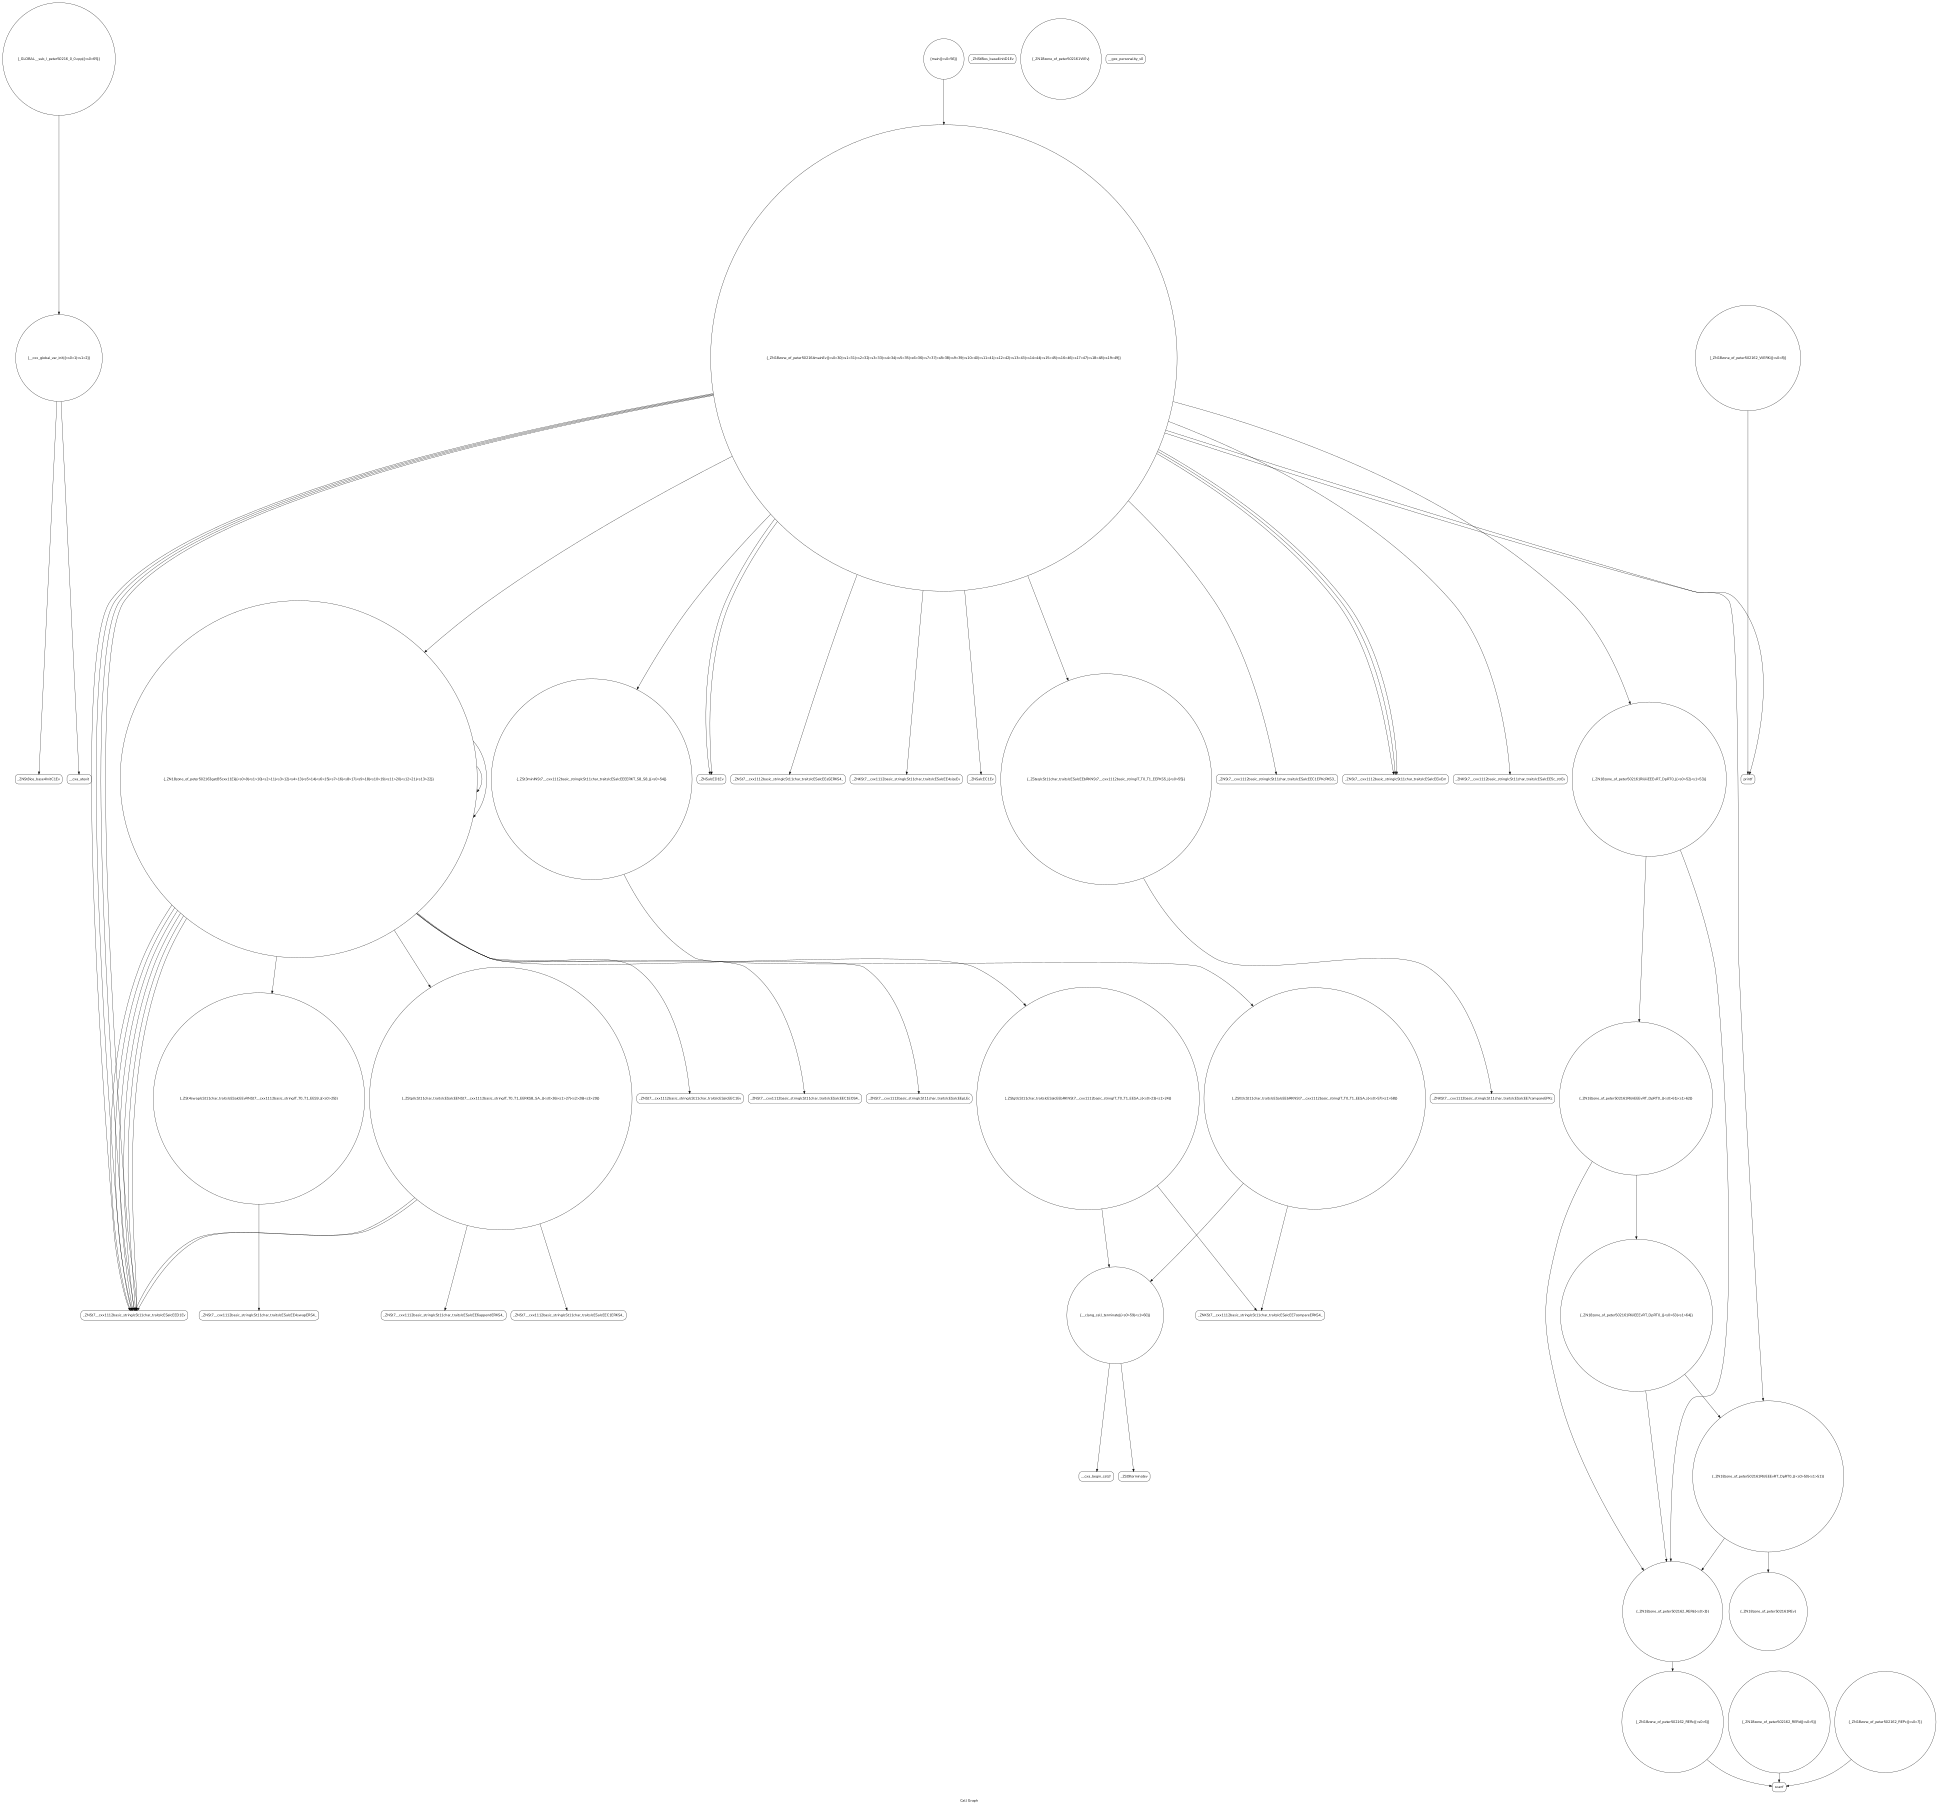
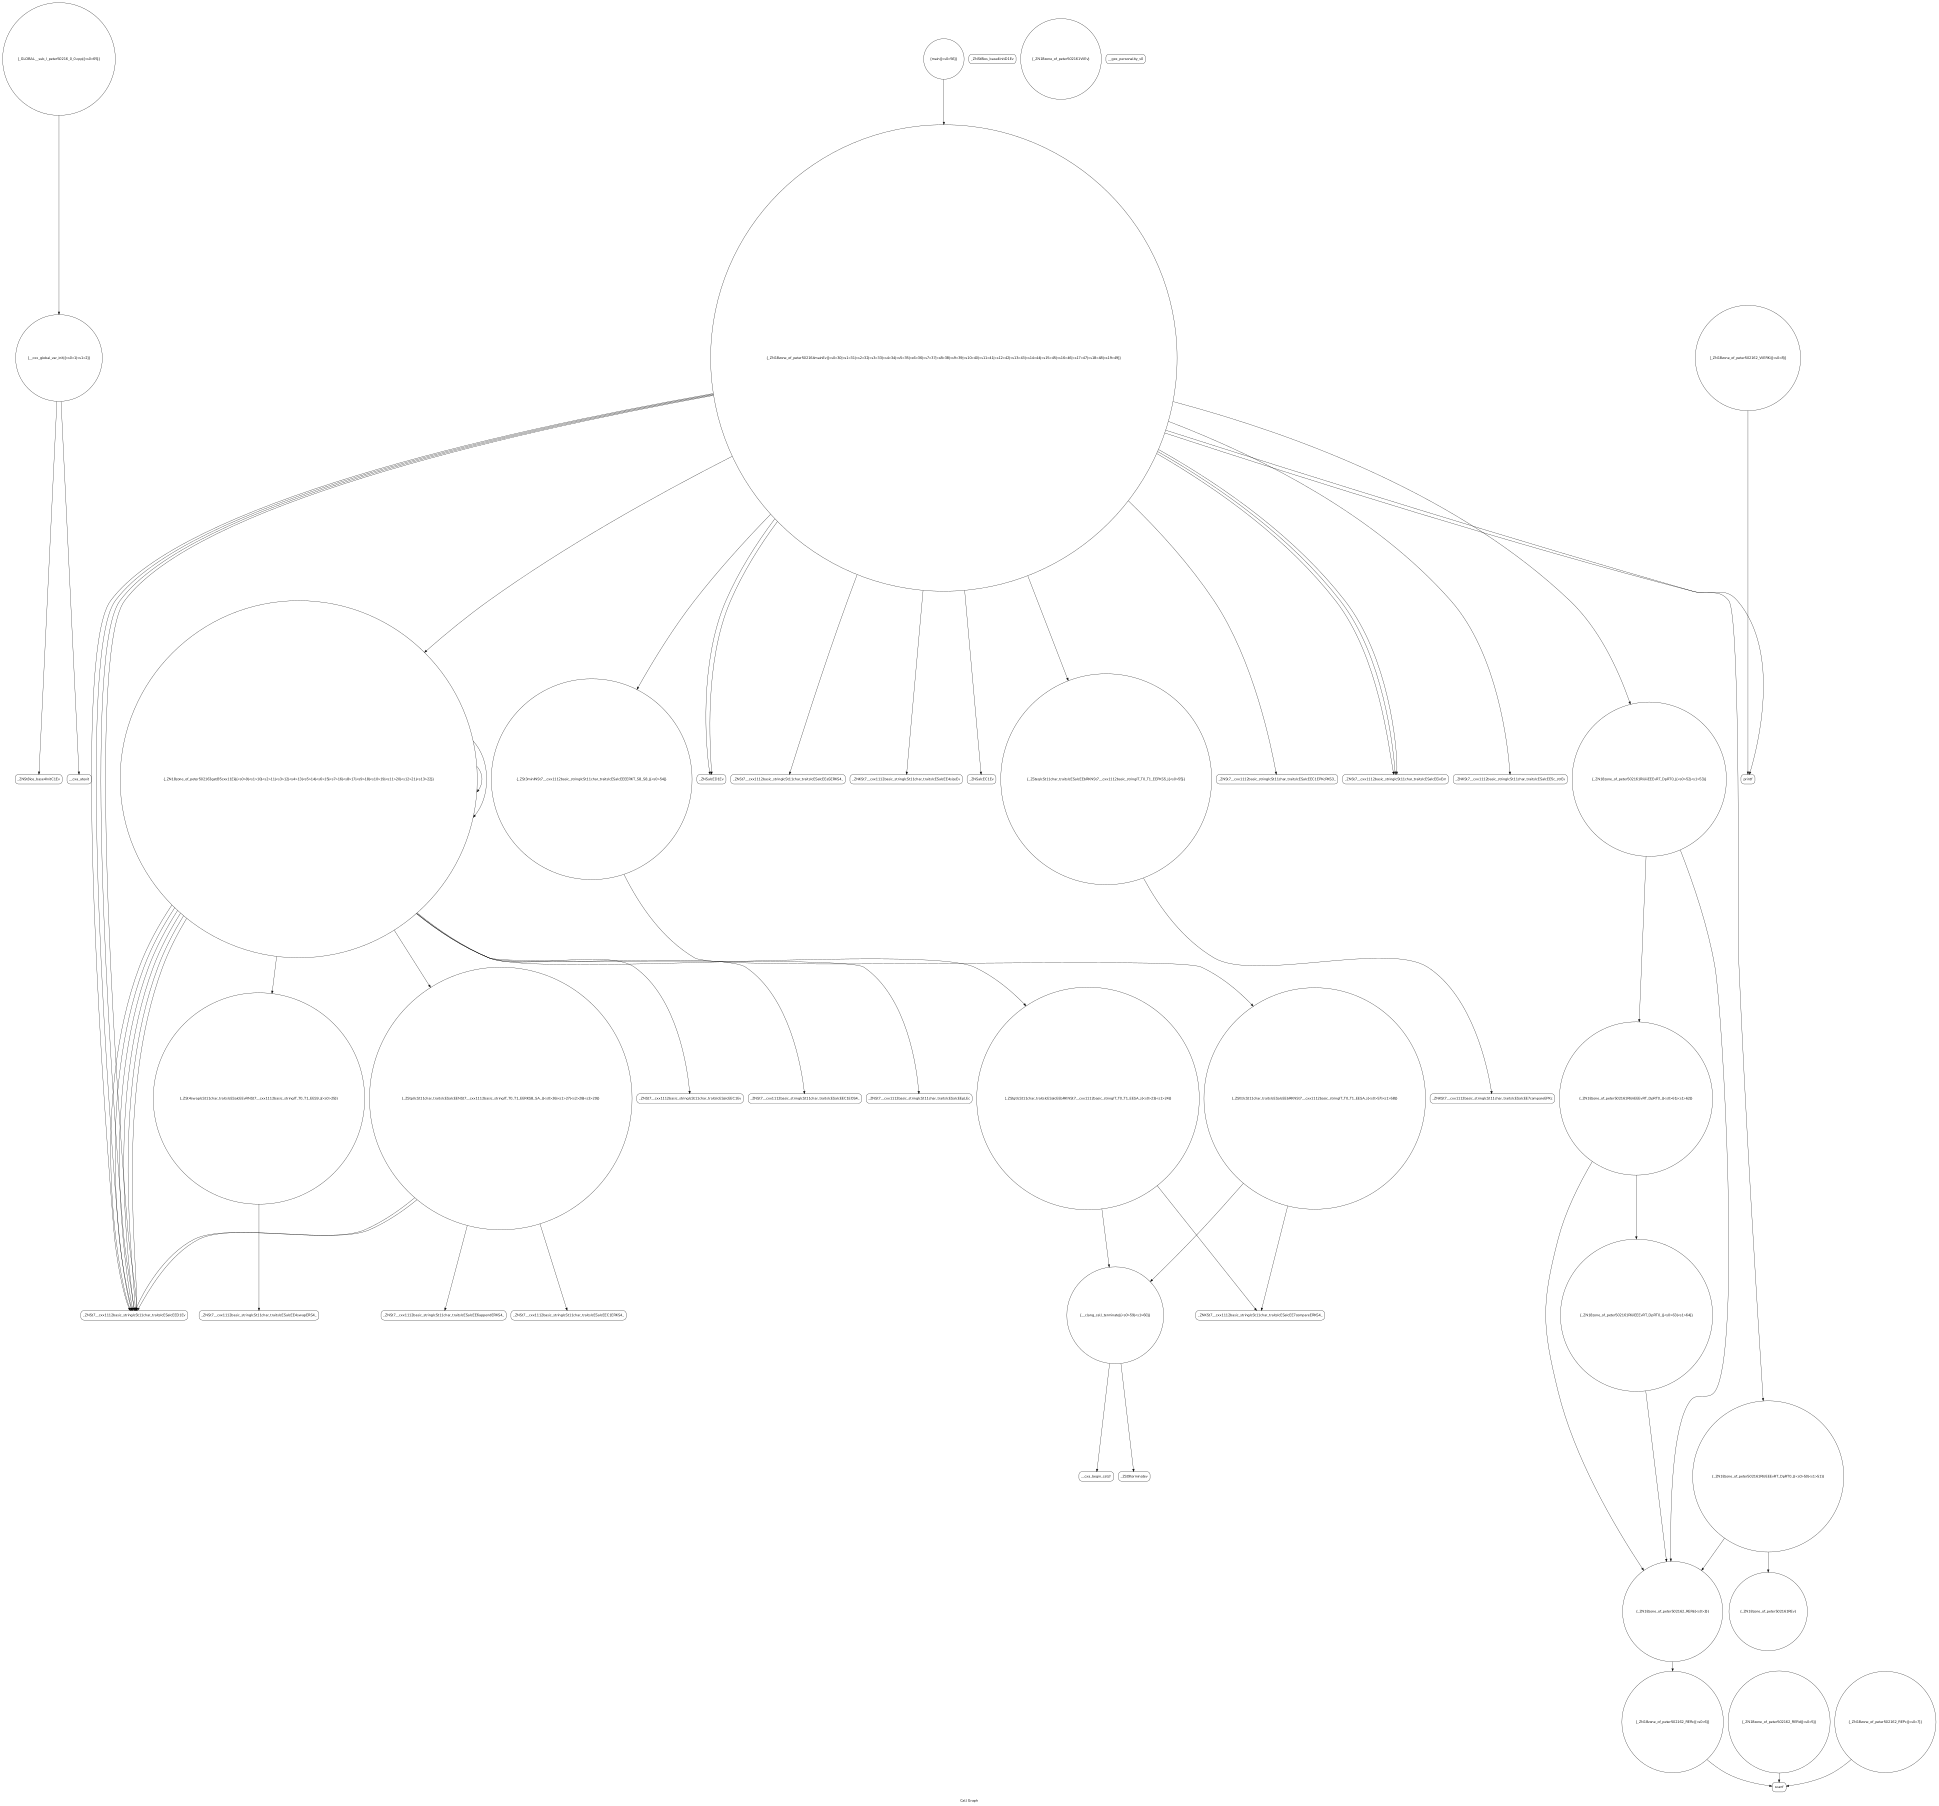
edge "{_ZN18zone_of_peter502161RIiJiEEEvRT_DpRT0_|{<s0>63|<s1>64}}" -> "{_ZN18zone_of_peter502161RIiJEEEvRT_DpRT0_|{<s0>50|<s1>51}}": removed
